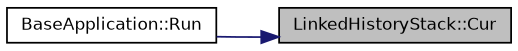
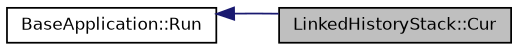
edge "BaseApplication::Run" -> "LinkedHistoryStack::Cur": reversed
